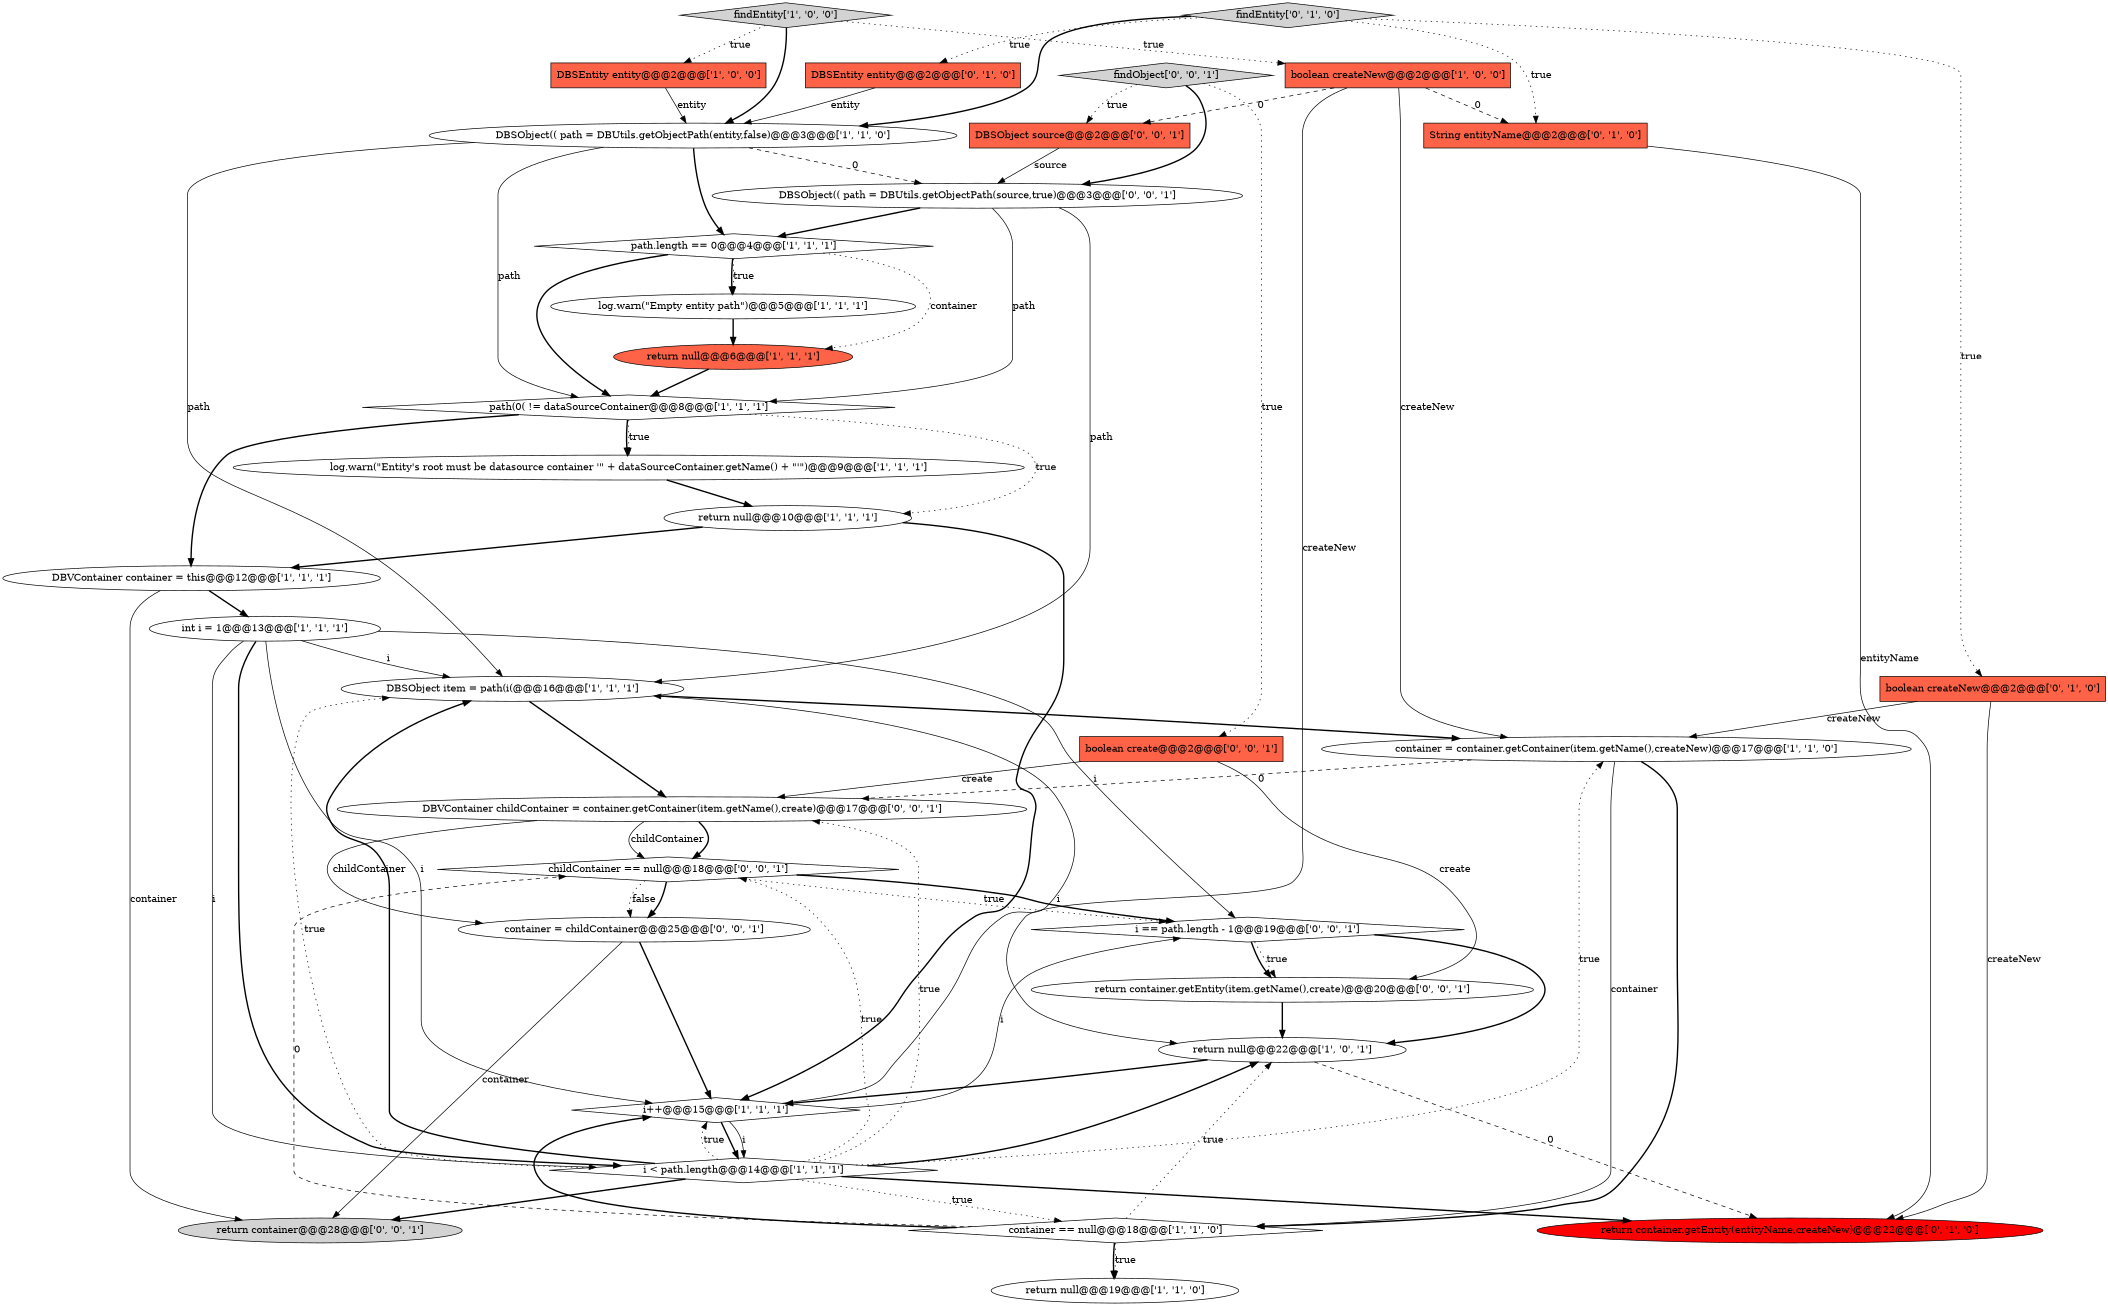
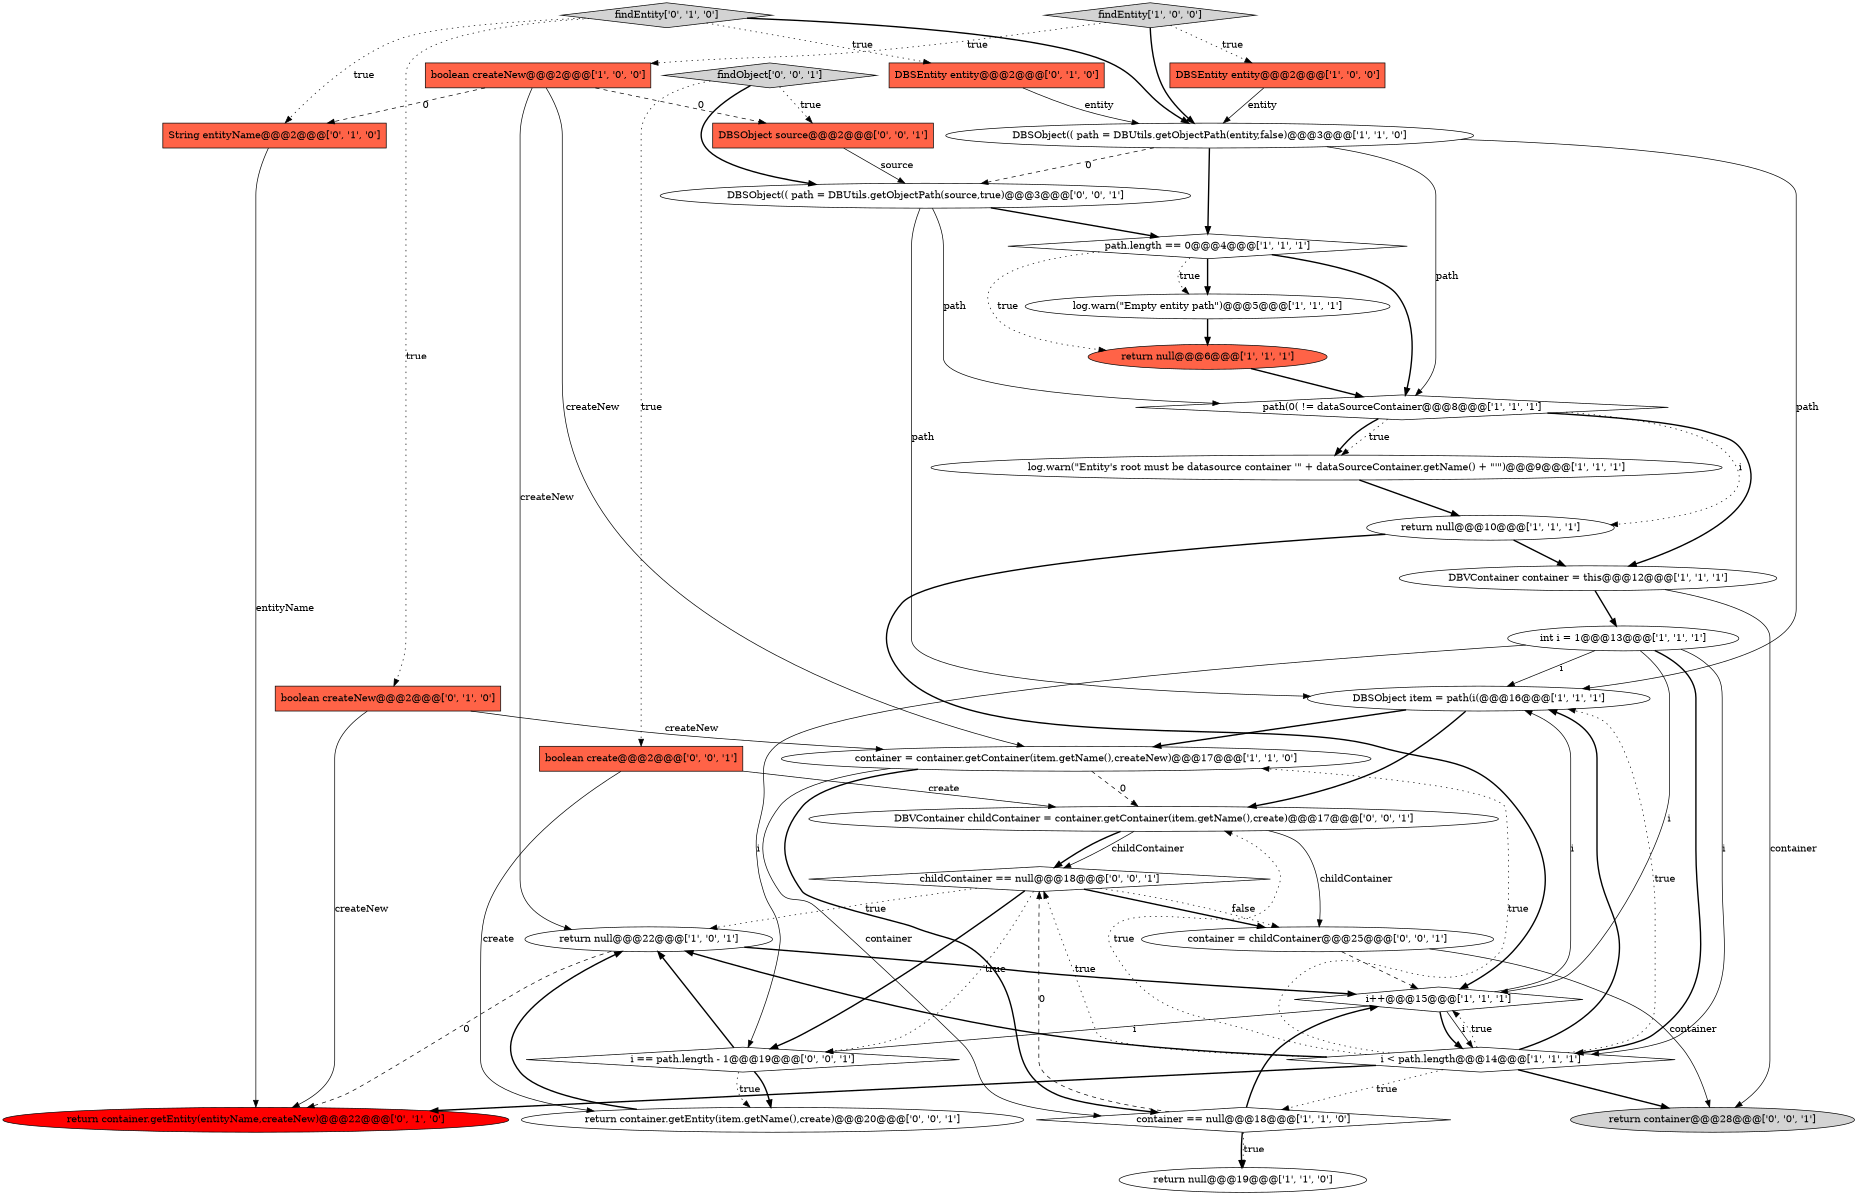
edge "path.length == 0@@@4@@@['1', '1', '1']" -> "return null@@@6@@@['1', '1', '1']": label "container" -> "true"
edge "path(0( != dataSourceContainer@@@8@@@['1', '1', '1']" -> "return null@@@10@@@['1', '1', '1']": label "true" -> "i"
edge "container = childContainer@@@25@@@['0', '0', '1']" -> "i++@@@15@@@['1', '1', '1']": style bold -> dashed
edge "container == null@@@18@@@['1', '1', '0']" -> "return null@@@22@@@['1', '0', '1']": now "childContainer == null@@@18@@@['0', '0', '1']" -> "return null@@@22@@@['1', '0', '1']"
